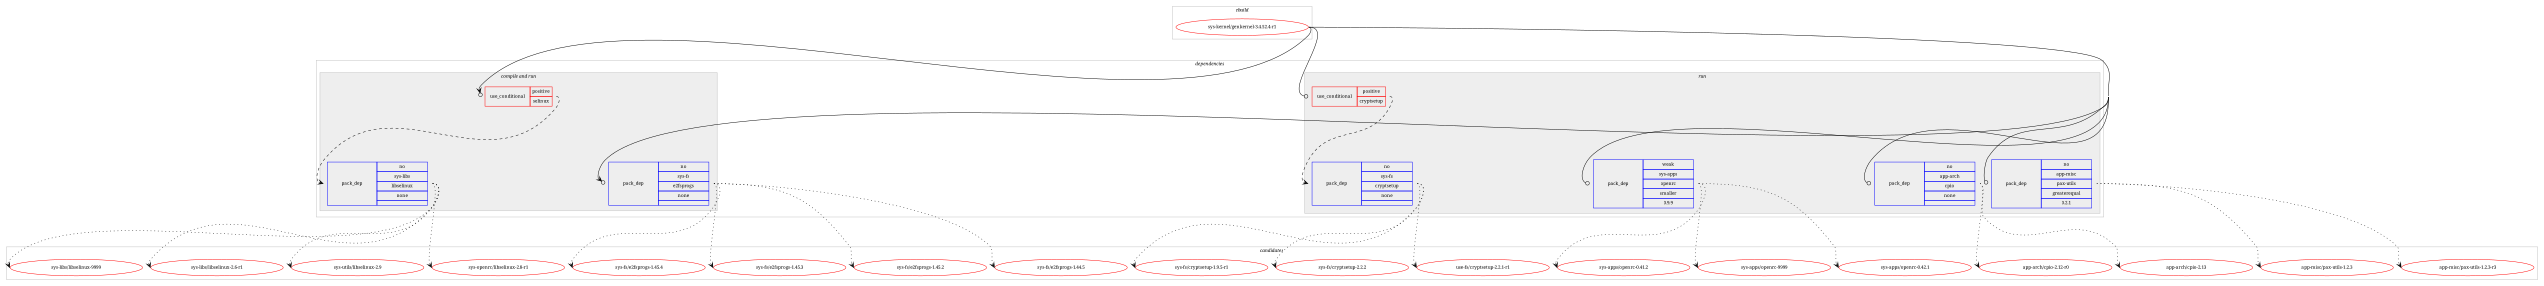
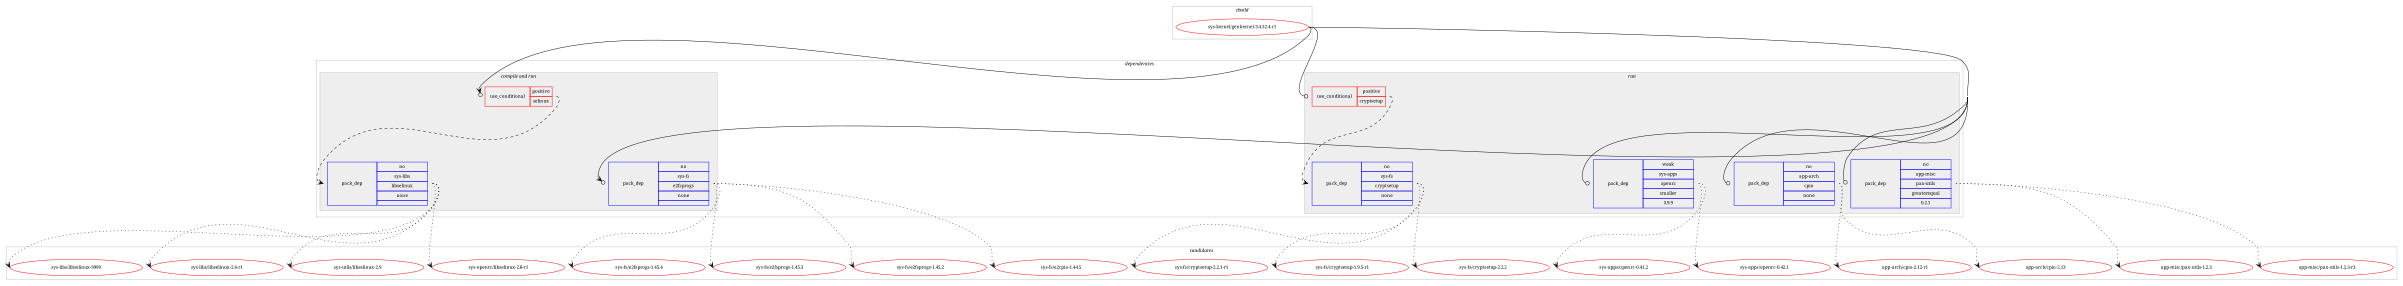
node "sys-fs/e2fsprogs-1.44.5": label "sys-fs/e2fsprogs-1.44.5" -> "sys-fs/e2cpio-1.44.5"
node "use-fs/cryptsetup-2.2.1-r1": label "use-fs/cryptsetup-2.2.1-r1" -> "sys-fs/cryptsetup-2.2.1-r1"
node "sys-apps/openrc-9999": removed
node "app-arch/cpio-2.12-r0": label "app-arch/cpio-2.12-r0" -> "app-arch/cpio-2.12-r1"
